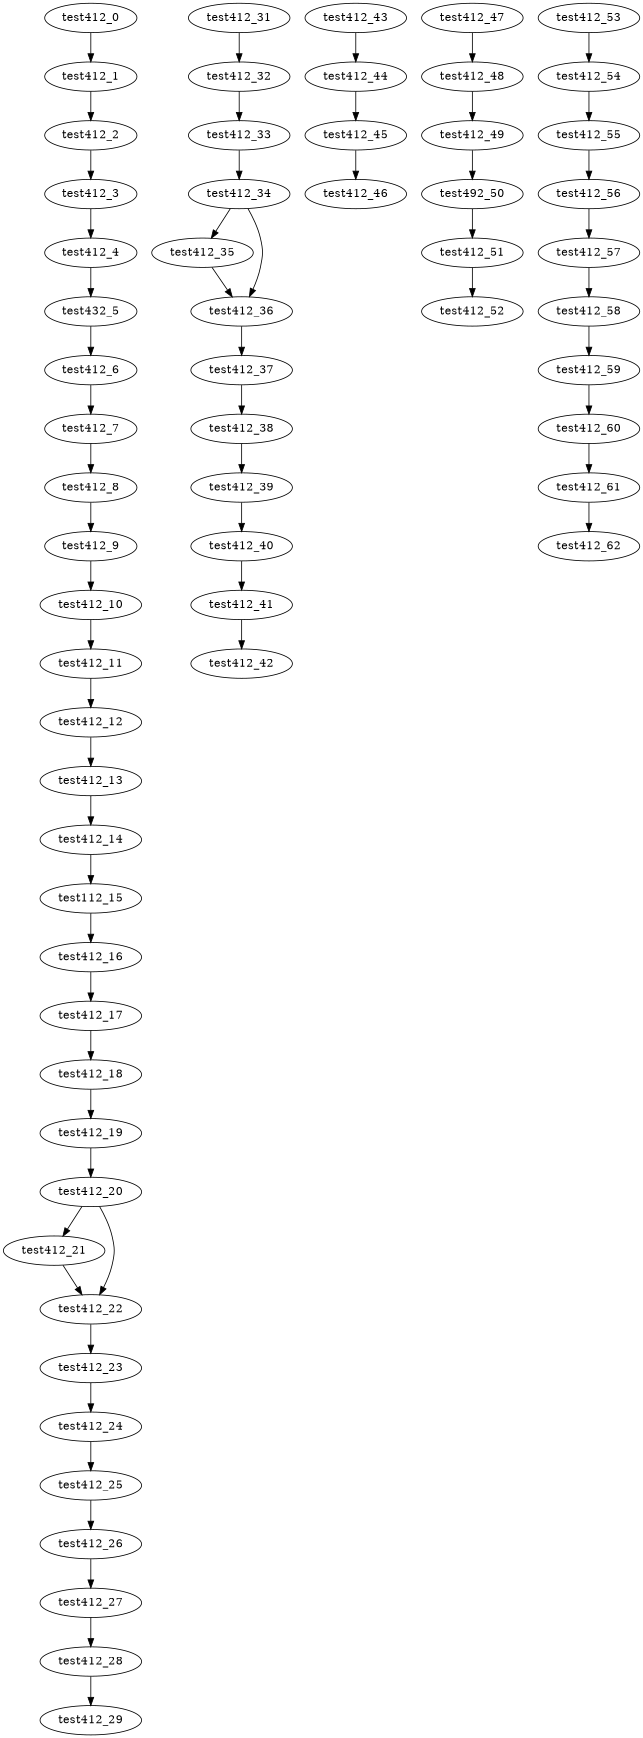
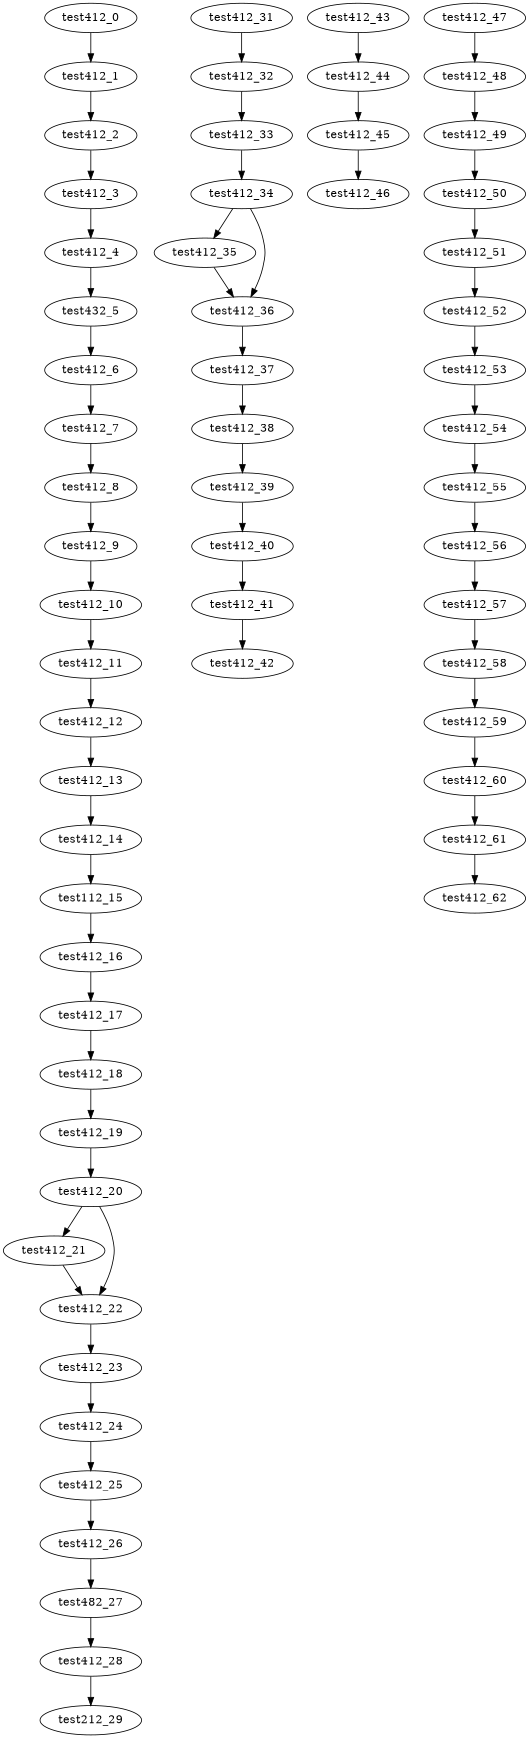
node "test492_50": label "test492_50" -> "test412_50"
edge "test412_52" -> "test412_53": added
node "test412_27": label "test412_27" -> "test482_27"
node "test412_29": label "test412_29" -> "test212_29"
